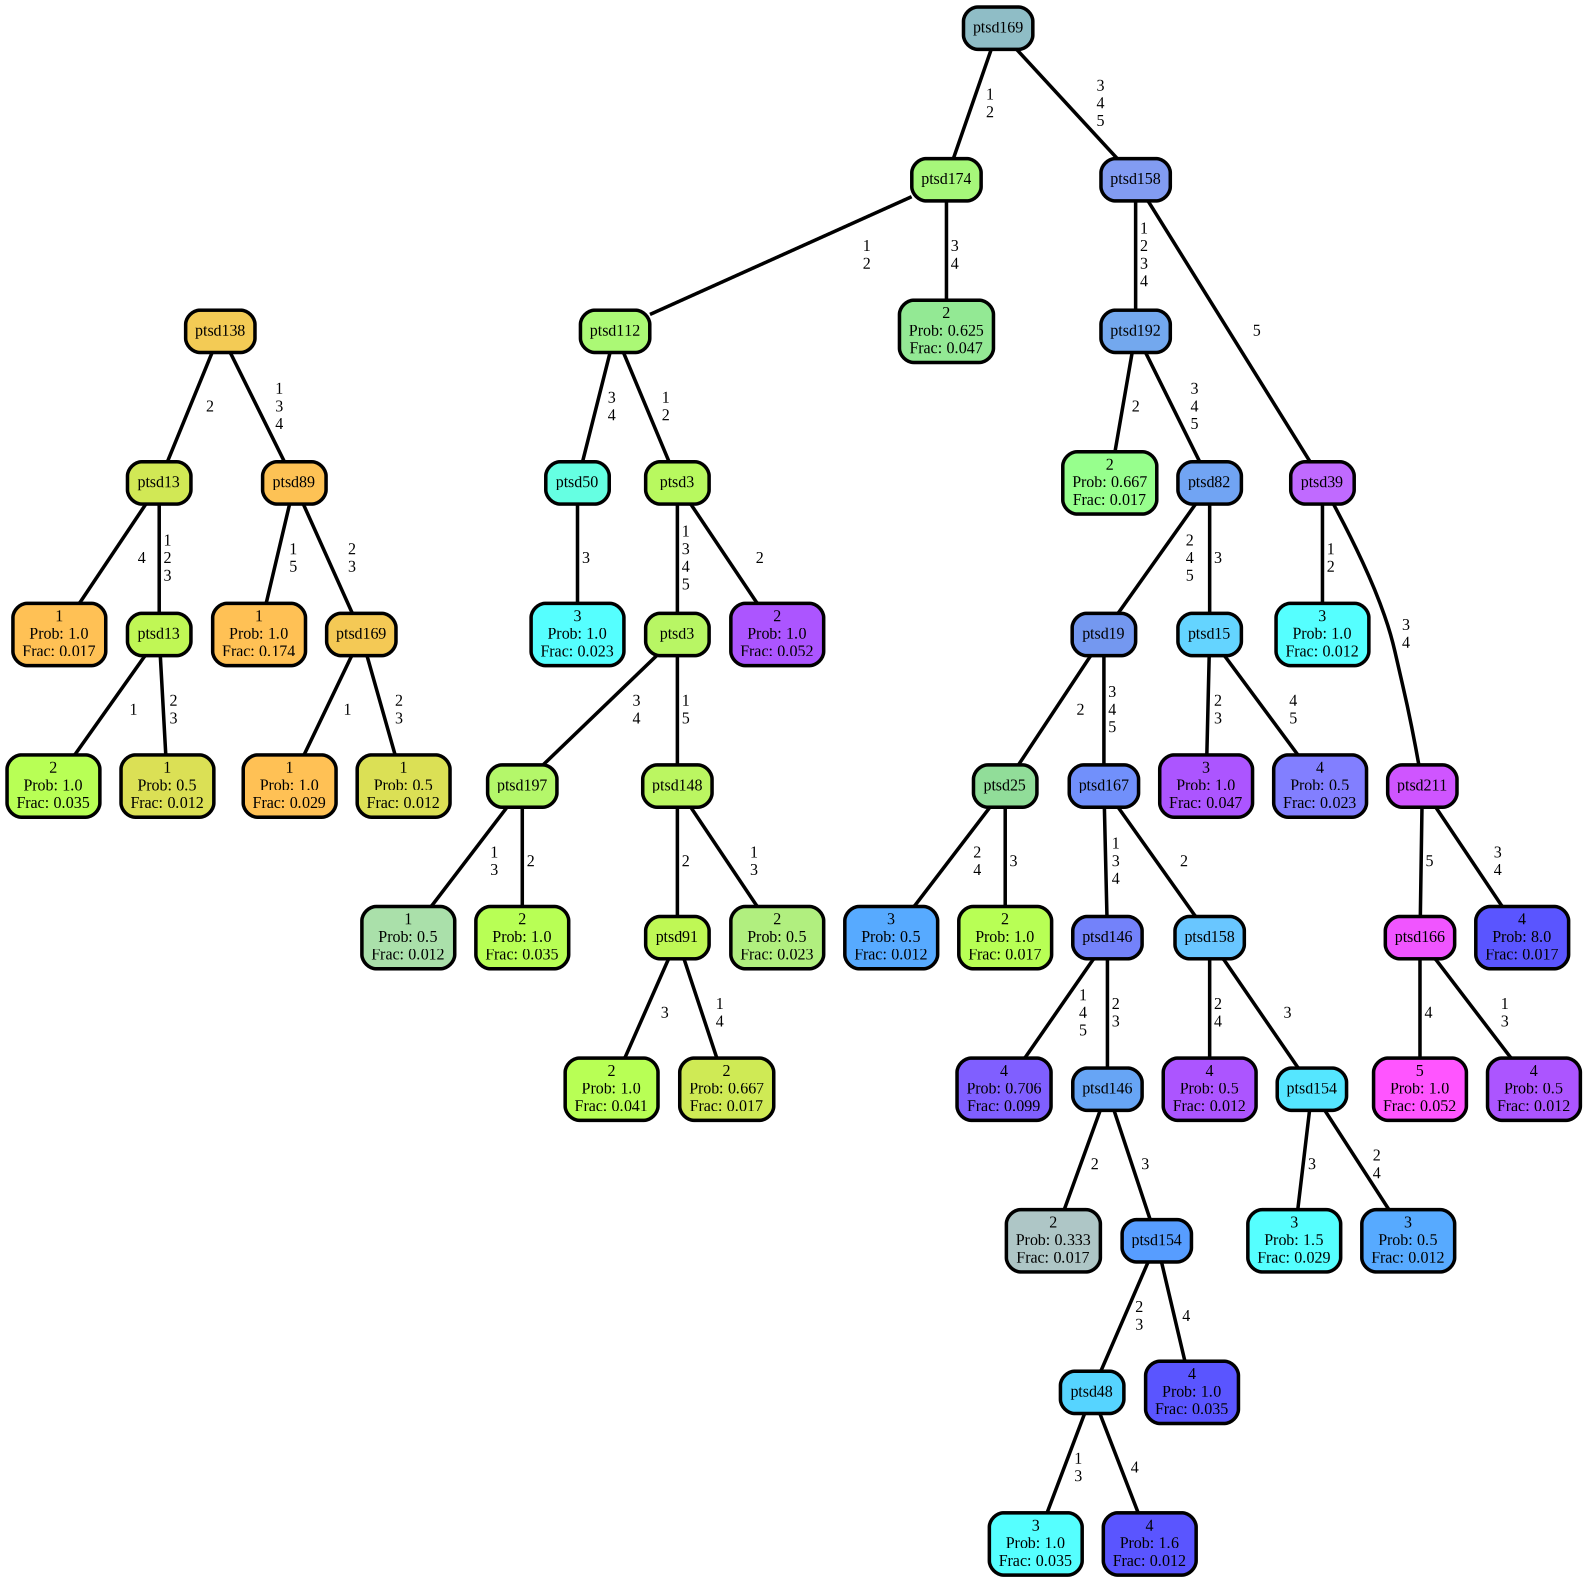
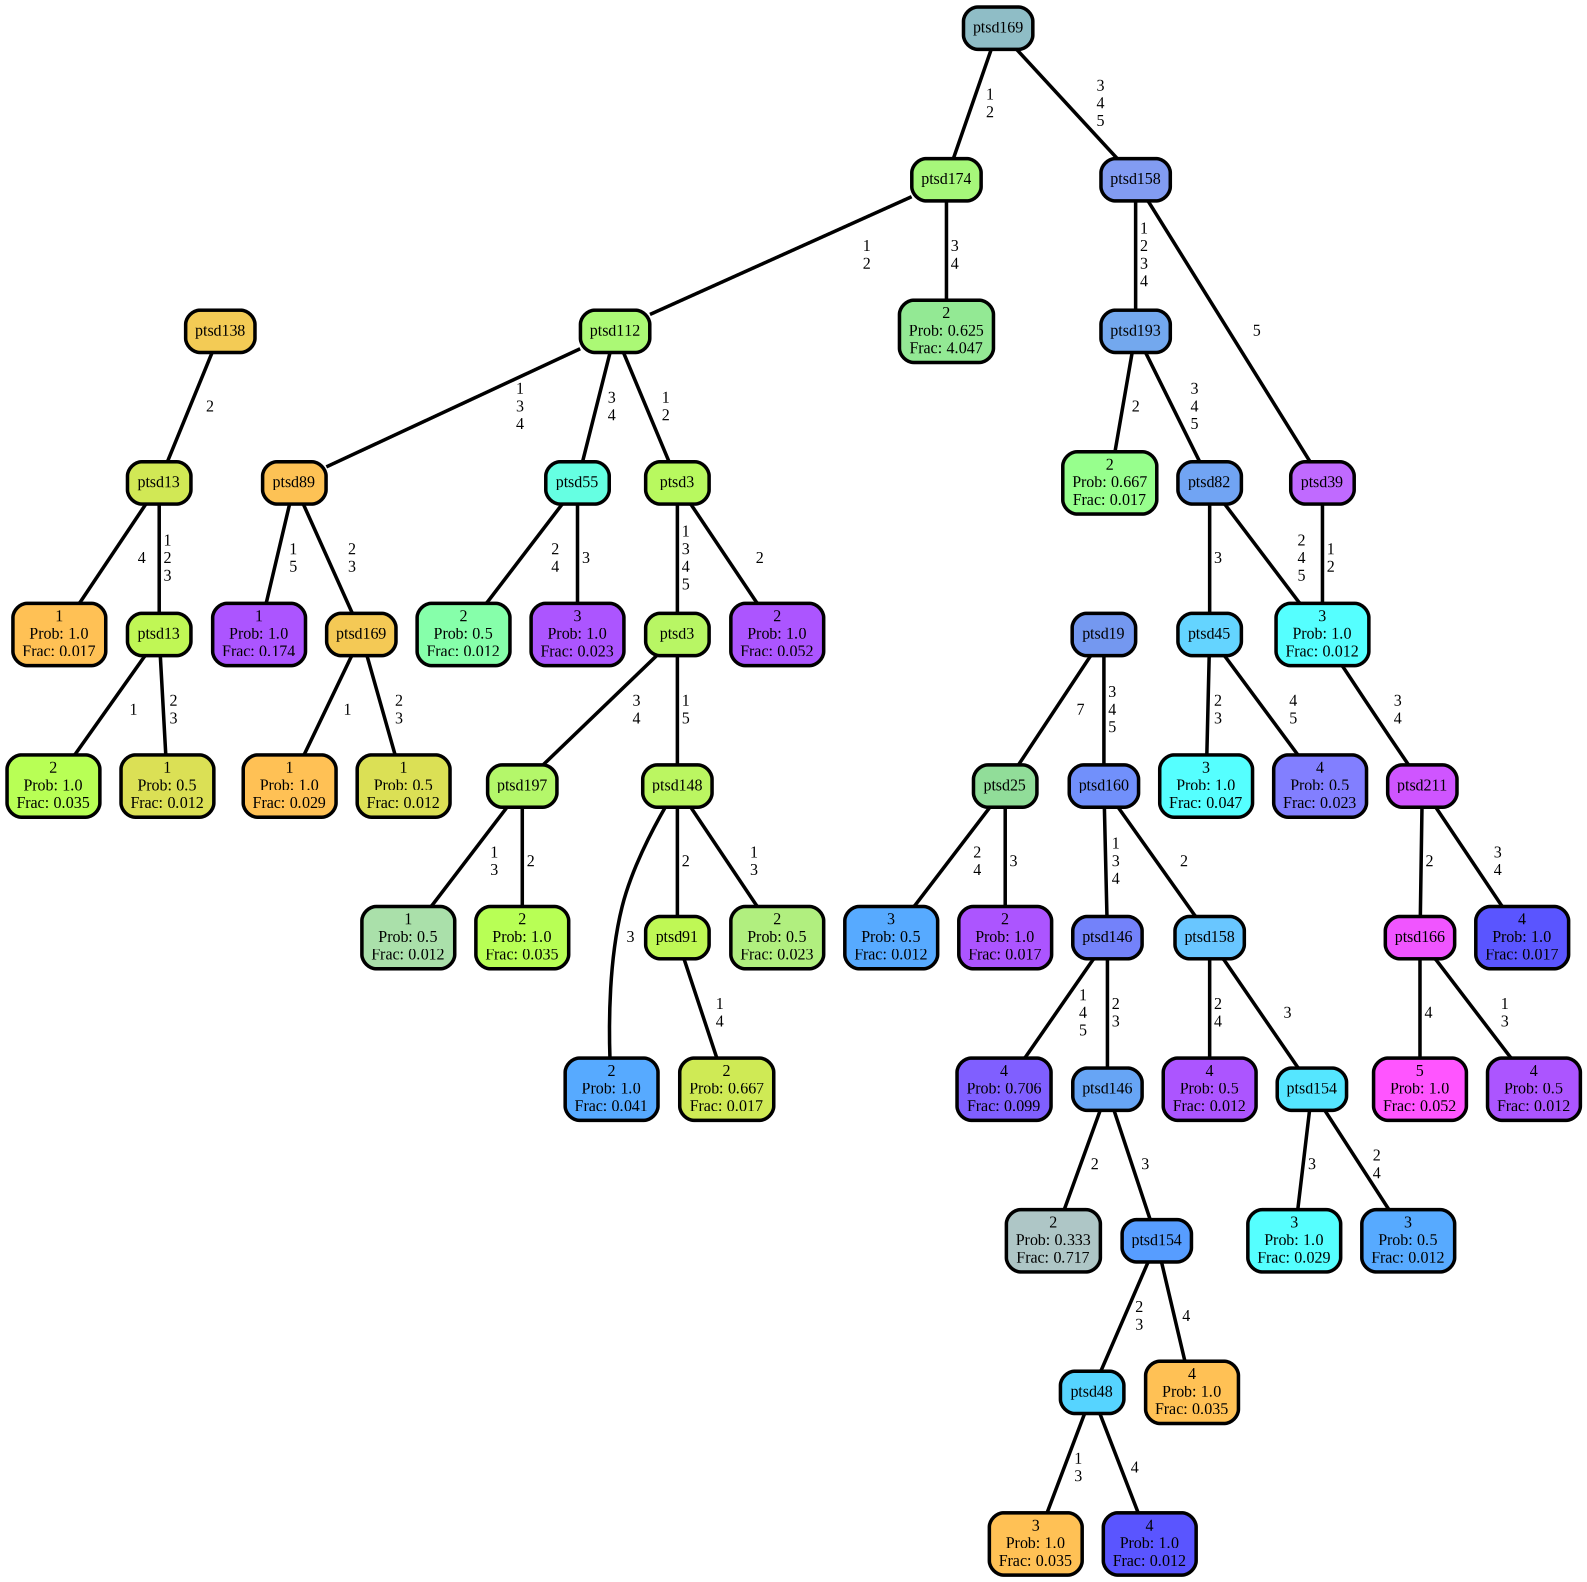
node "2 Prob: 0.625 Frac: 0.047": label "2 Prob: 0.625 Frac: 0.047" -> "2 Prob: 0.625 Frac: 4.047"
node "ptsd192": label "ptsd192" -> "ptsd193"
edge "ptsd138" -- "ptsd89": now "ptsd112" -- "ptsd89"
node "ptsd50": label "ptsd50" -> "ptsd55"
edge "ptsd82" -- "ptsd19": now "ptsd82" -- "3 Prob: 1.0 Frac: 0.012"
edge "ptsd39" -- "ptsd211": now "3 Prob: 1.0 Frac: 0.012" -- "ptsd211"
node "1 Prob: 1.0 Frac: 0.174": fillcolor #ffc155 -> #ac55ff
node "2 Prob: 0.5 Frac: 0.012": added
node "3 Prob: 1.0 Frac: 0.023": fillcolor #55ffff -> #ac55ff
node "ptsd15": label "ptsd15" -> "ptsd45"
edge "ptsd19" -- "ptsd25": label " 2" -> " 7"
node "ptsd167": label "ptsd167" -> "ptsd160"
node "3 Prob: 1.0 Frac: 0.047": fillcolor #ac55ff -> #55ffff
edge "ptsd211" -- "ptsd166": label " 5" -> " 2"
node "2 Prob: 1.0 Frac: 0.017": fillcolor #b8ff55 -> #ac55ff
node "4 Prob: 8.0 Frac: 0.017": label "4 Prob: 8.0 Frac: 0.017" -> "4 Prob: 1.0 Frac: 0.017"
edge "ptsd91" -- "2 Prob: 1.0 Frac: 0.041": now "ptsd148" -- "2 Prob: 1.0 Frac: 0.041"
node "2 Prob: 1.0 Frac: 0.041": fillcolor #b8ff55 -> #57aaff
node "2 Prob: 0.333 Frac: 0.017": label "2 Prob: 0.333 Frac: 0.017" -> "2 Prob: 0.333 Frac: 0.717"
node "3 Prob: 1.5 Frac: 0.029": label "3 Prob: 1.5 Frac: 0.029" -> "3 Prob: 1.0 Frac: 0.029"
node "4 Prob: 1.0 Frac: 0.035": fillcolor #5a55ff -> #ffc155
node "3 Prob: 1.0 Frac: 0.035": fillcolor #55ffff -> #ffc155
node "4 Prob: 1.6 Frac: 0.012": label "4 Prob: 1.6 Frac: 0.012" -> "4 Prob: 1.0 Frac: 0.012"
